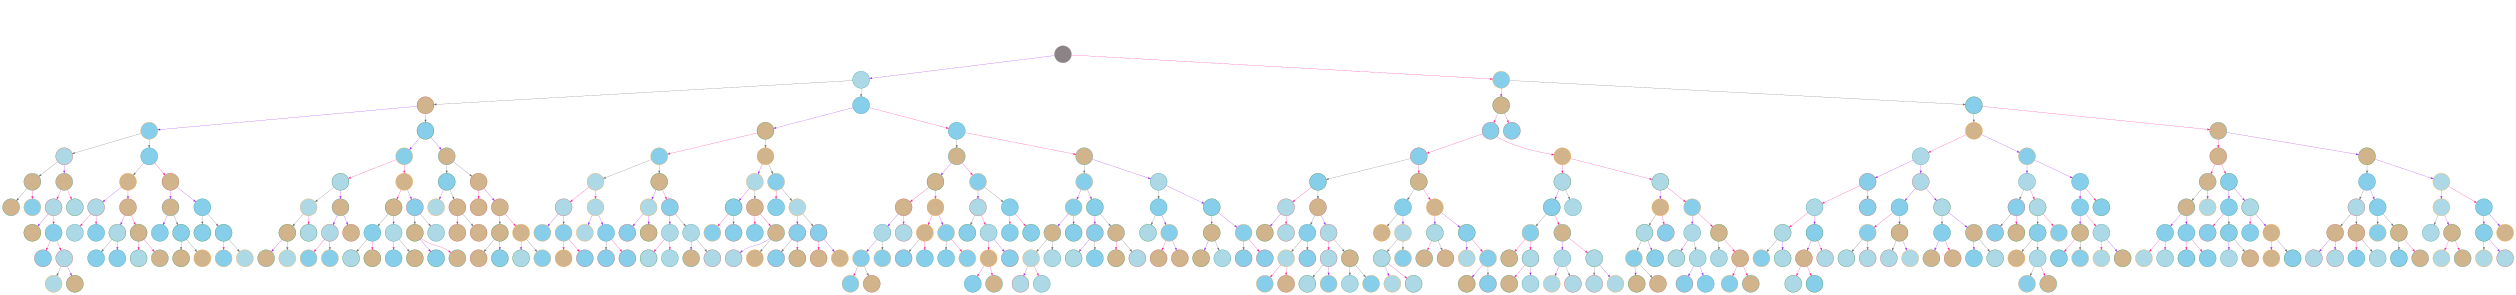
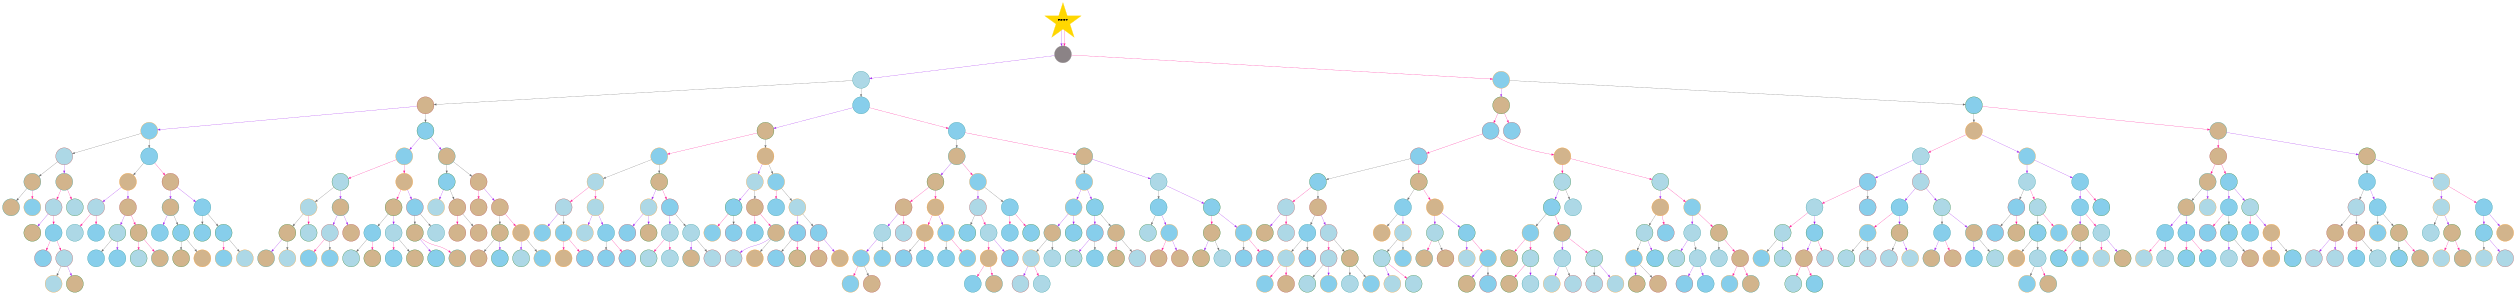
node "ROOT": added
